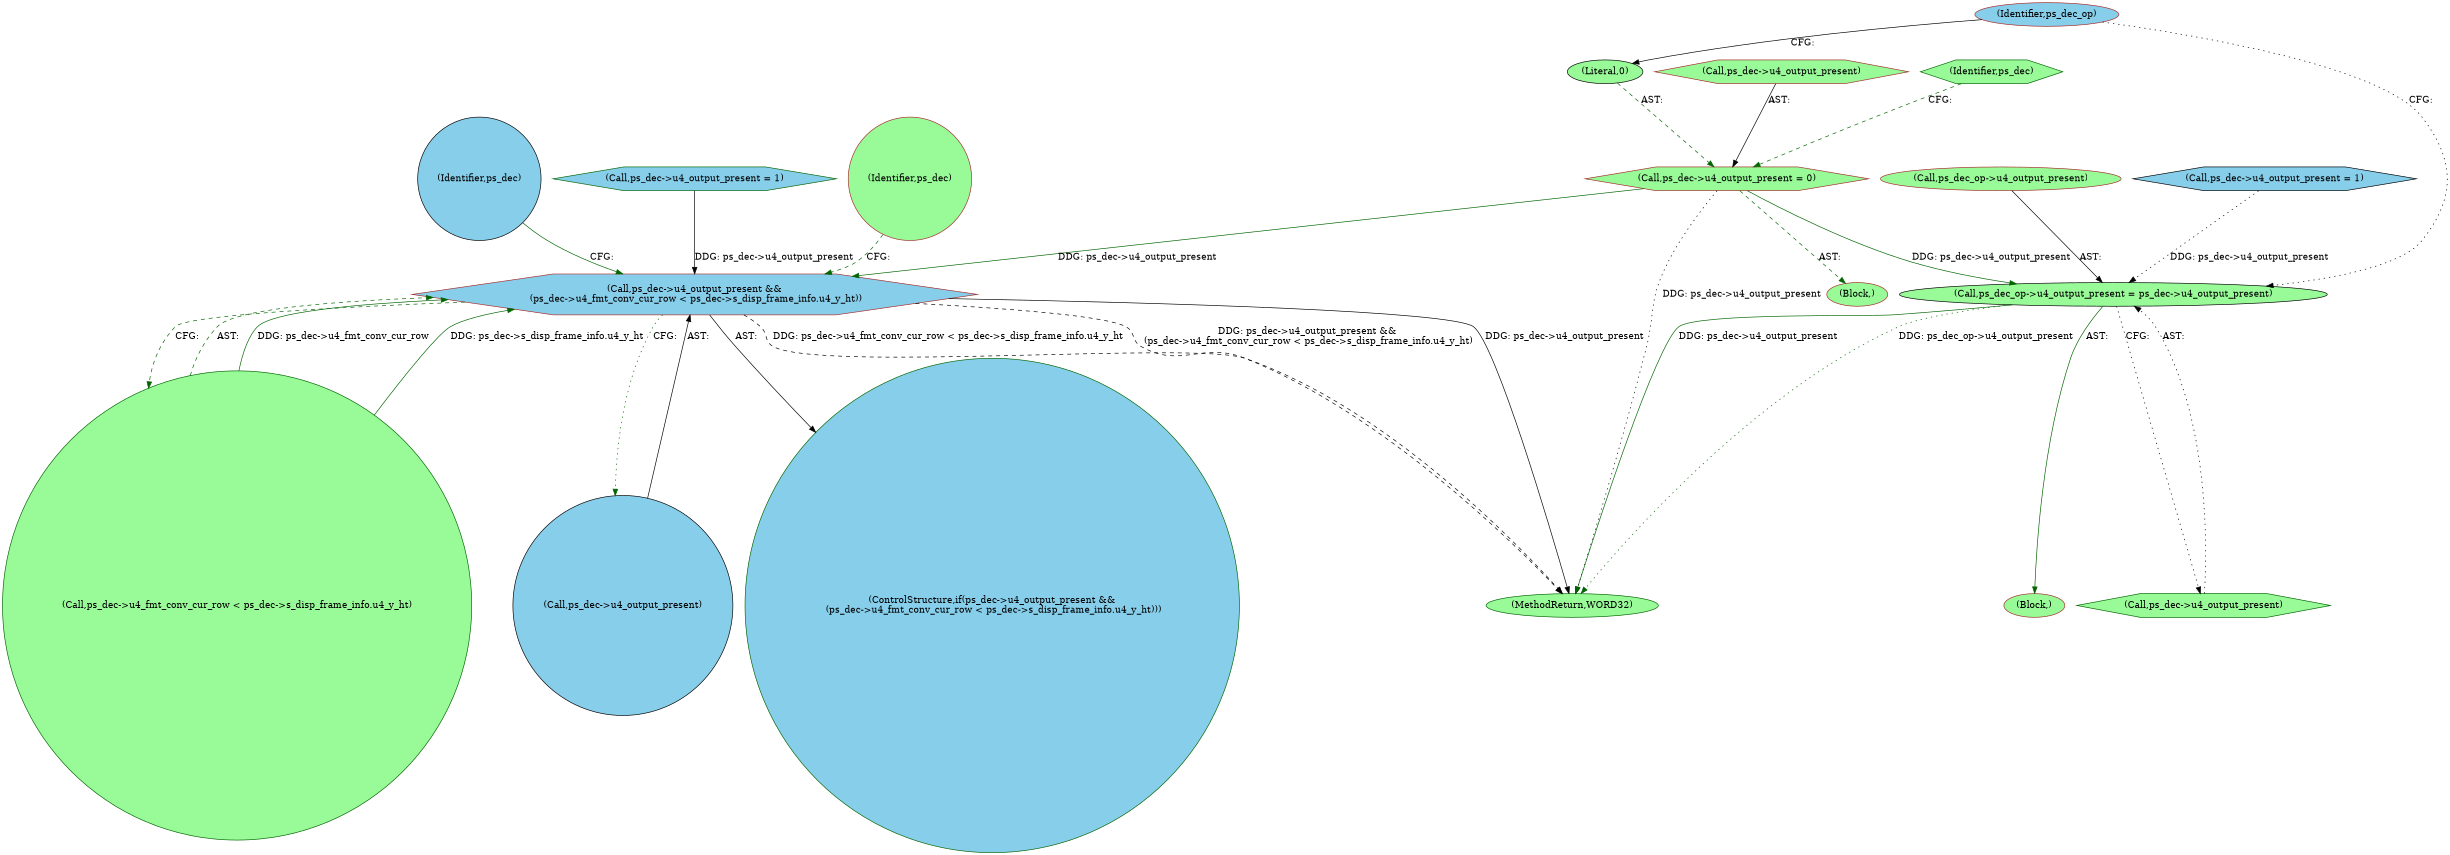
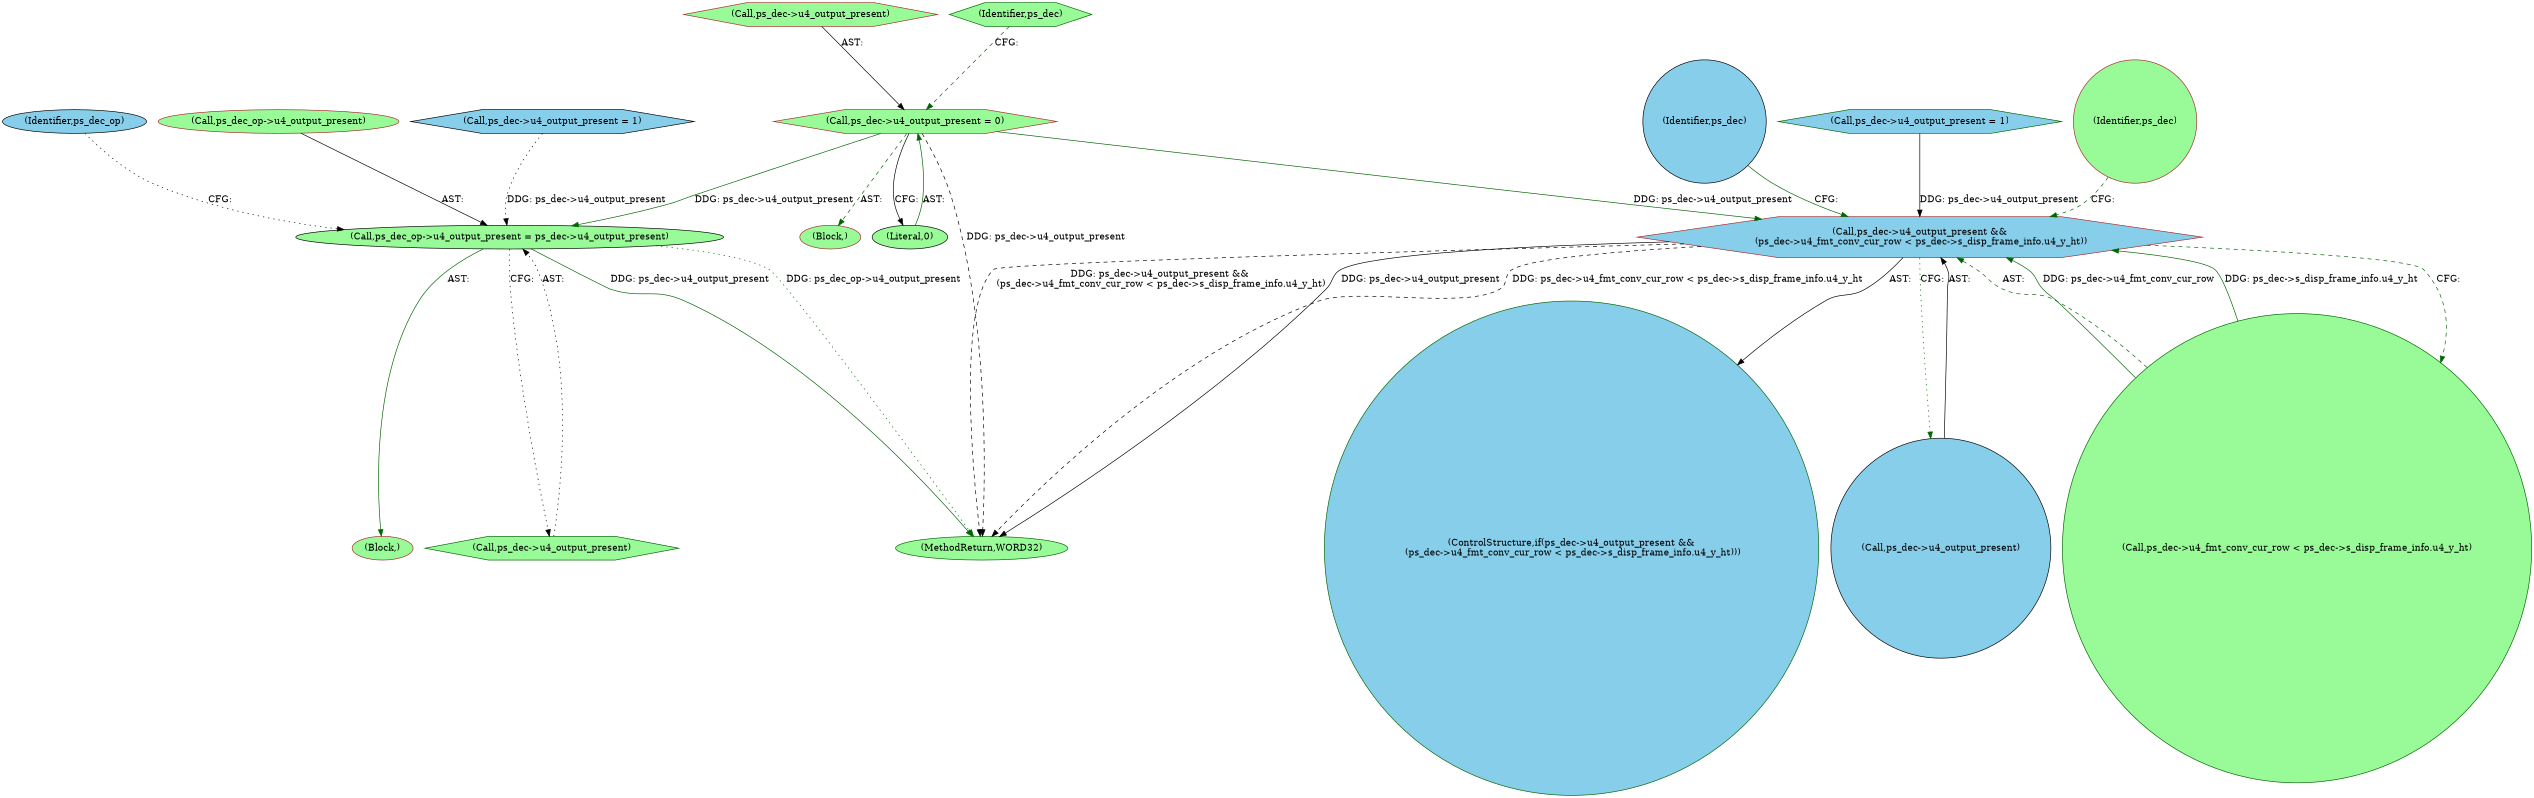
node "(Identifier,ps_dec_op)": color brown -> black
edge "(Identifier,ps_dec_op)" -> "(Literal,0)": now "(Call,ps_dec->u4_output_present = 0)" -> "(Literal,0)"
edge "(Literal,0)" -> "(Call,ps_dec->u4_output_present = 0)": style dashed -> solid
edge "(Call,ps_dec->u4_output_present = 0)" -> "(MethodReturn,WORD32)": style dotted -> dashed
